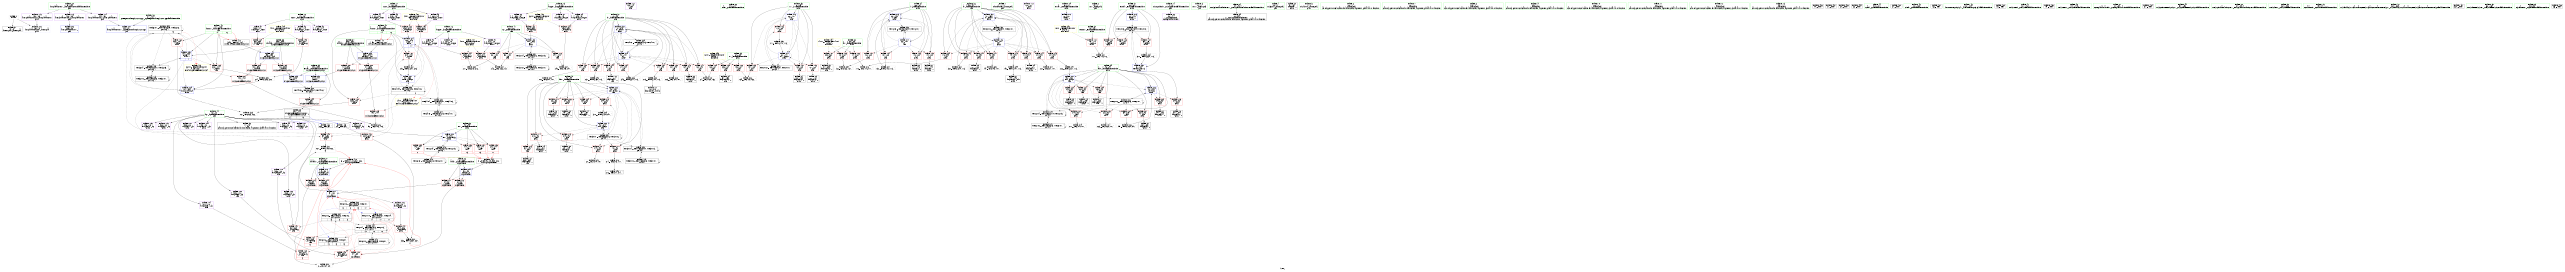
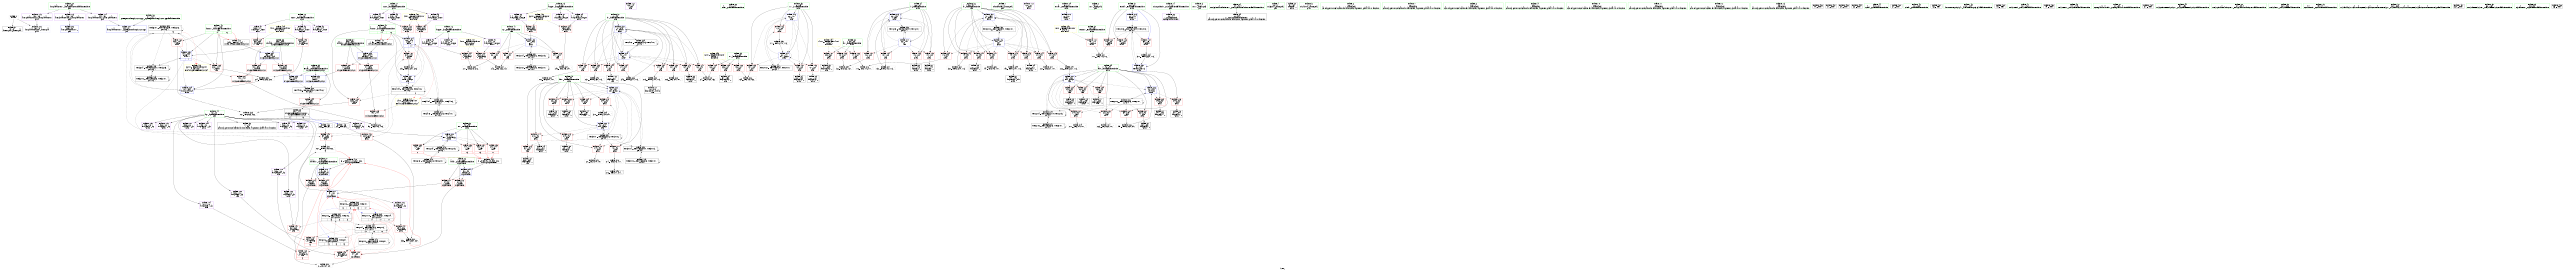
edge "NodeID: 31" -> "NodeID: 124": color black -> blue
node "NodeID: 98": text "main" -> "function"
node "NodeID: 181": text "inc" -> "main"
